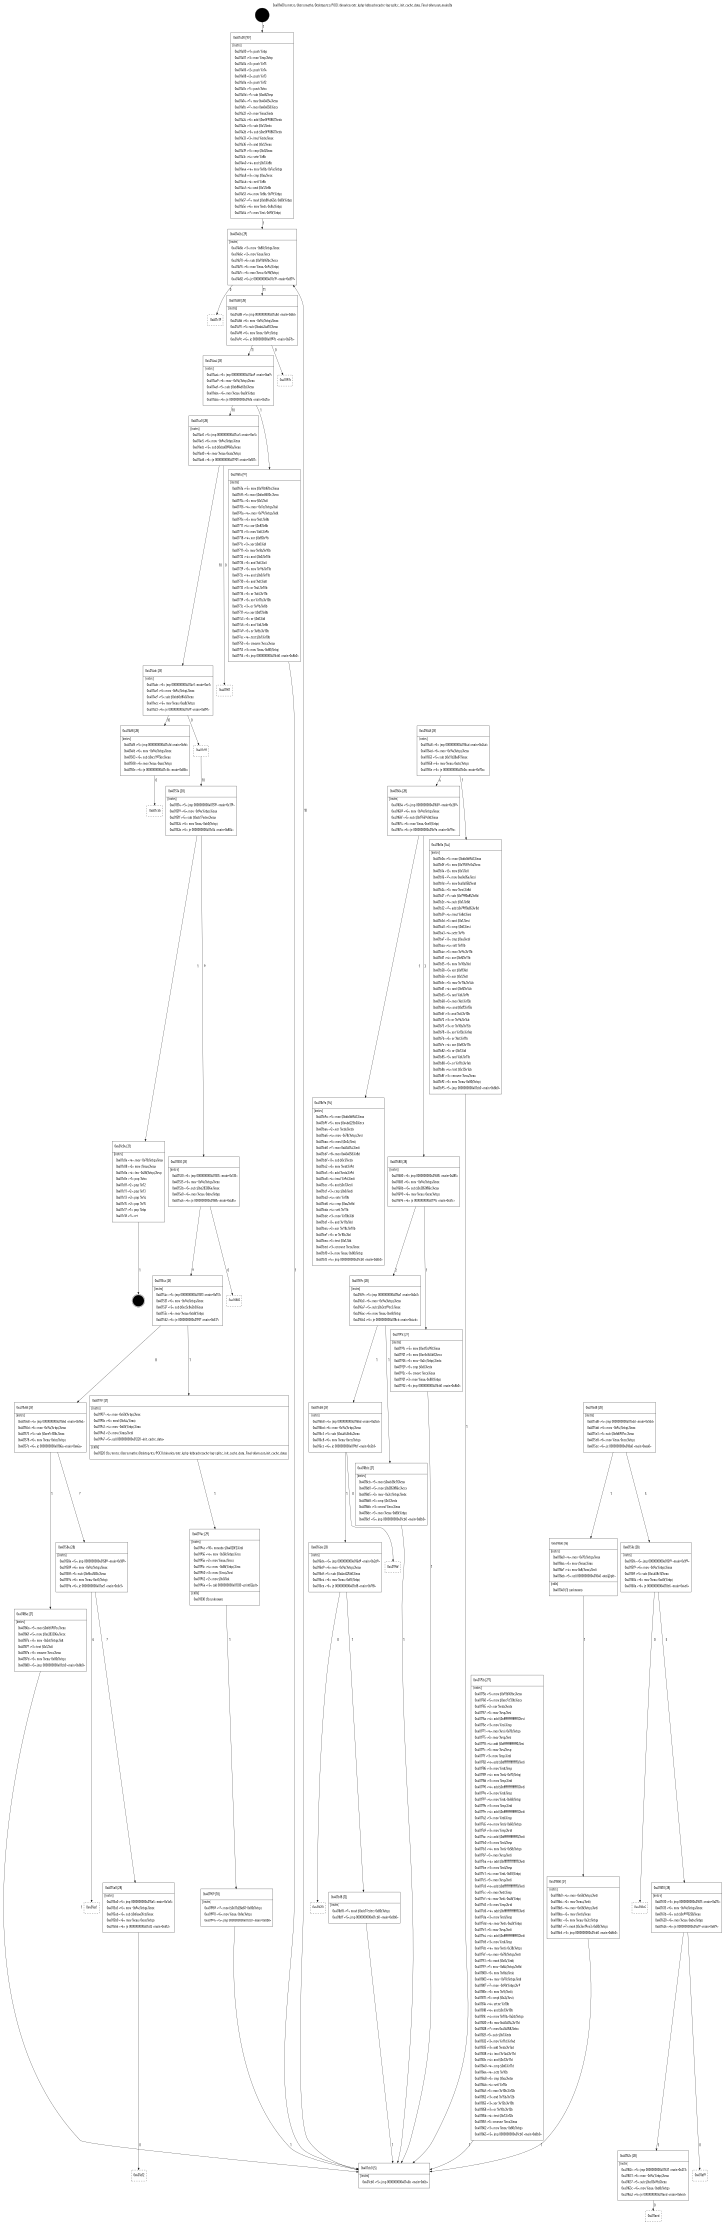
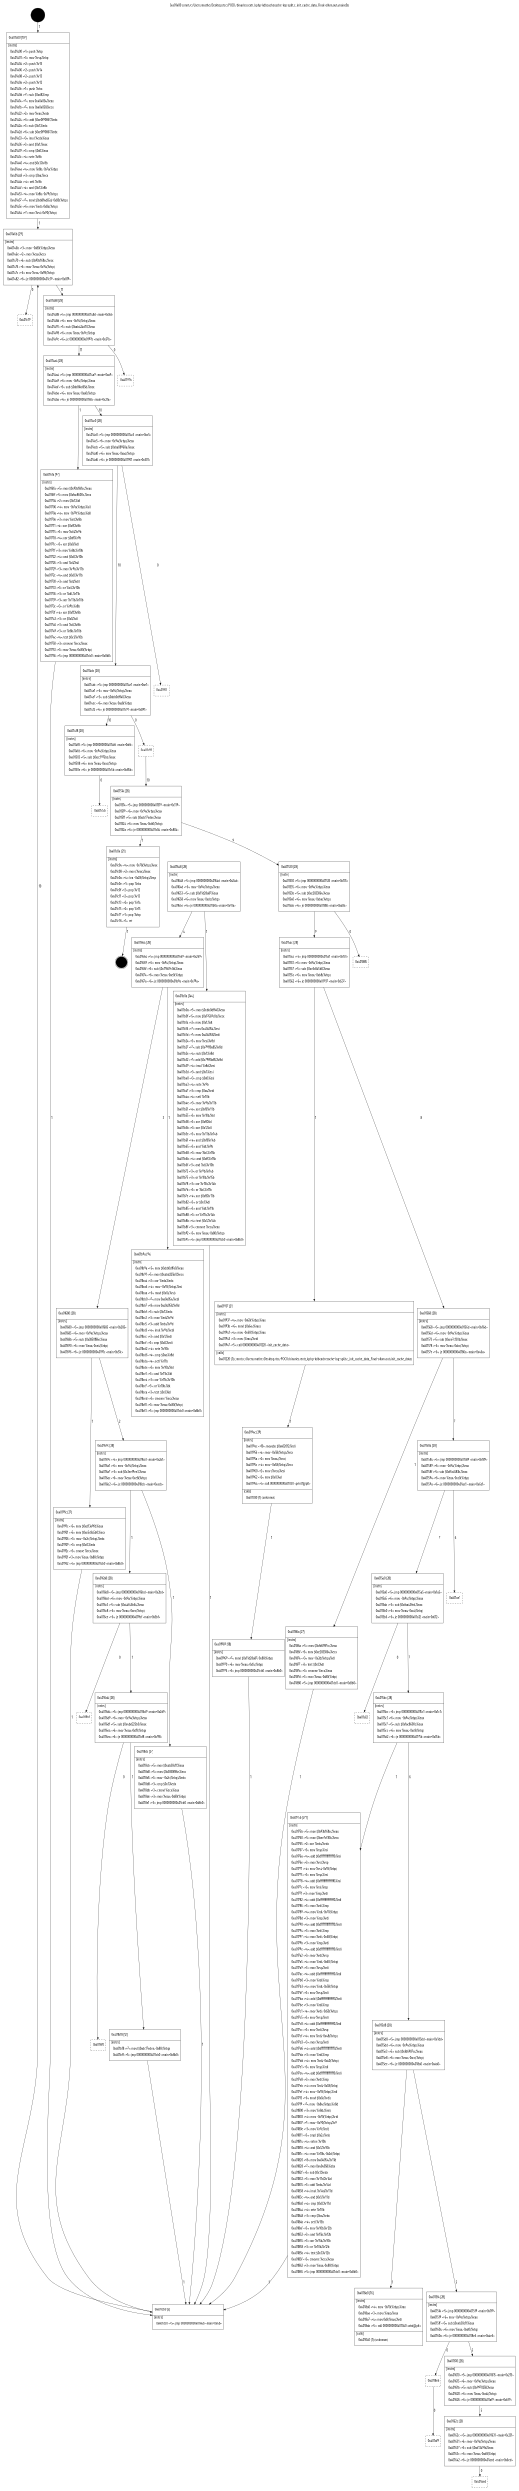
node "0x4015bc [28]": added
node "0x4018b0 [27]": removed
edge "0x401610 [28]" -> "0x401af9": now "0x4018e6" -> "0x401af9"
